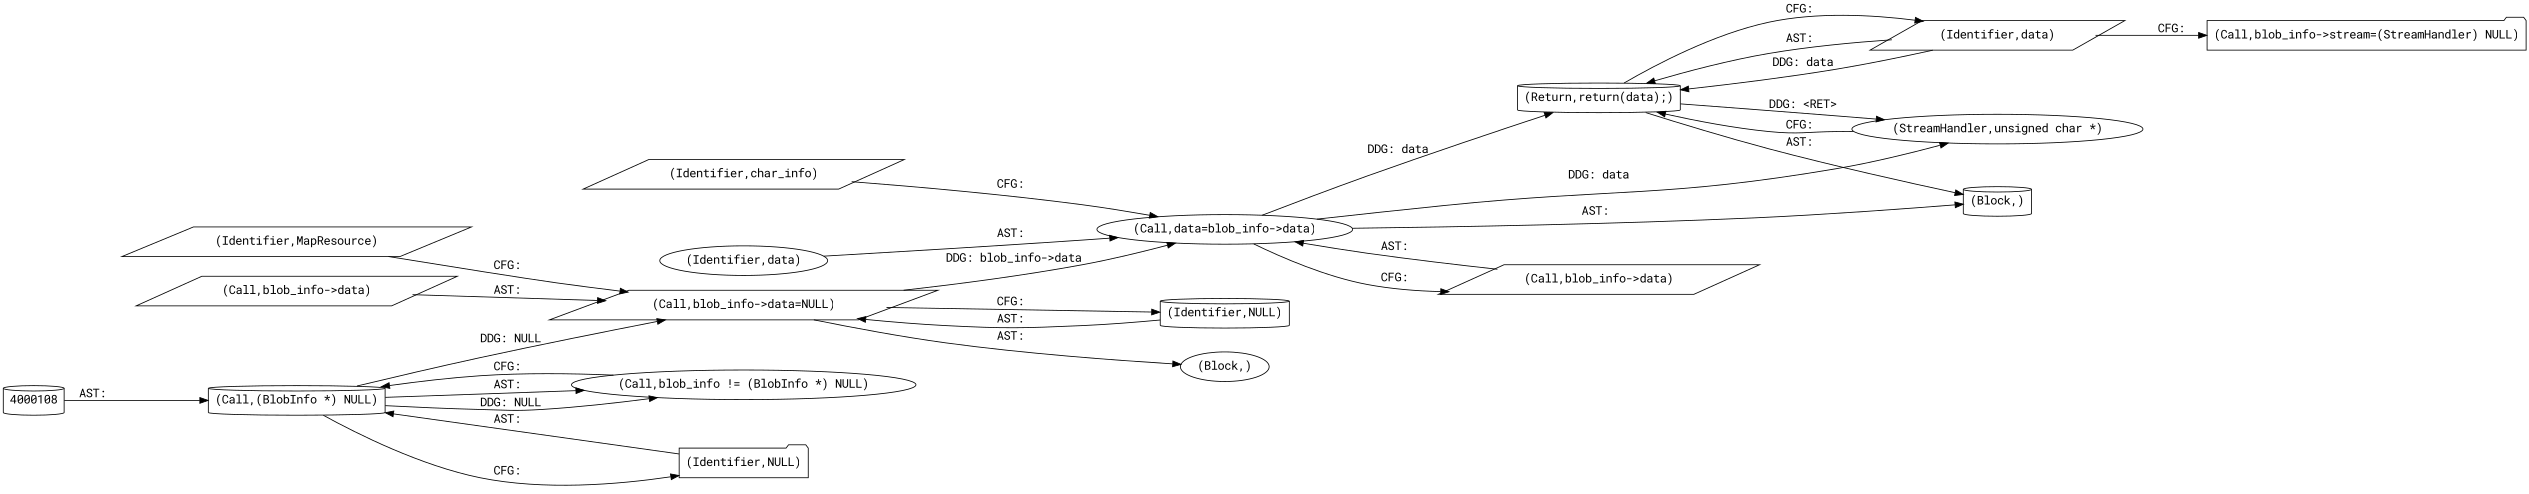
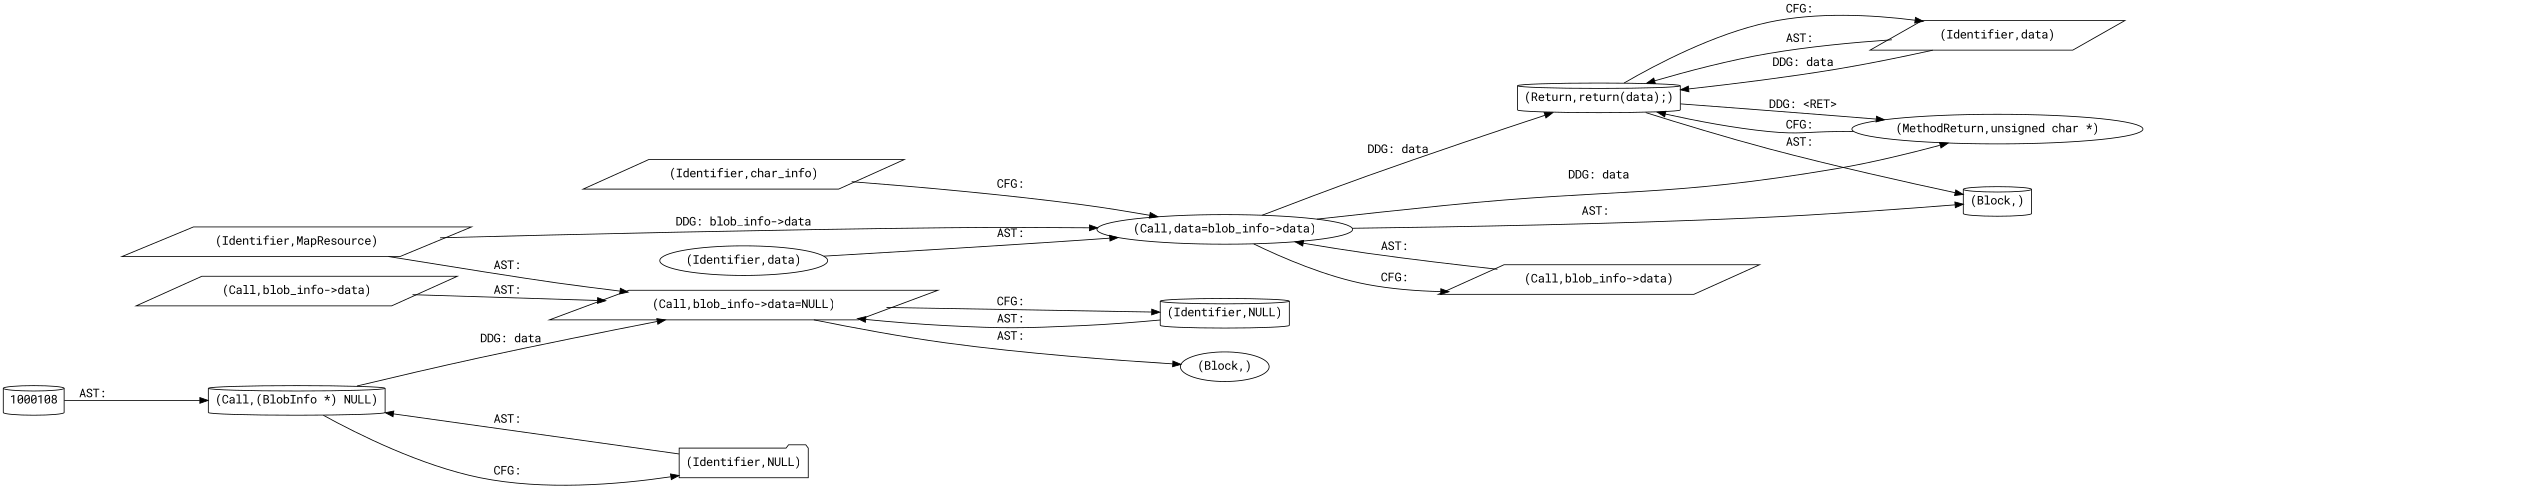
node "(Call,blob_info->stream=(StreamHandler) NULL)": removed
node "(StreamHandler,unsigned char *)": label "(StreamHandler,unsigned char *)" -> "(MethodReturn,unsigned char *)"
edge "(Identifier,MapResource)" -> "(Call,blob_info->data=NULL)": label "CFG: " -> "AST: "
edge "(Call,blob_info->data=NULL)" -> "(Call,data=blob_info->data)": now "(Identifier,MapResource)" -> "(Call,data=blob_info->data)"
edge "(Call,(BlobInfo *) NULL)" -> "(Call,blob_info->data=NULL)": label "DDG: NULL" -> "DDG: data"
node "(Call,blob_info != (BlobInfo *) NULL)": removed
node "4000108": label "4000108" -> "1000108"
